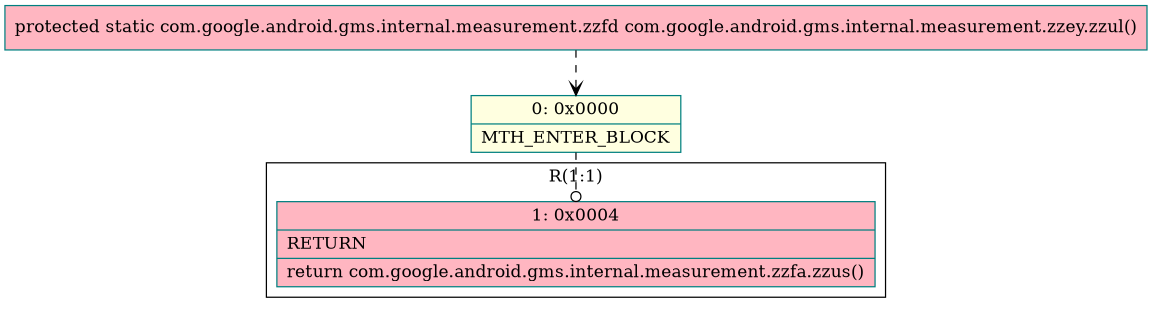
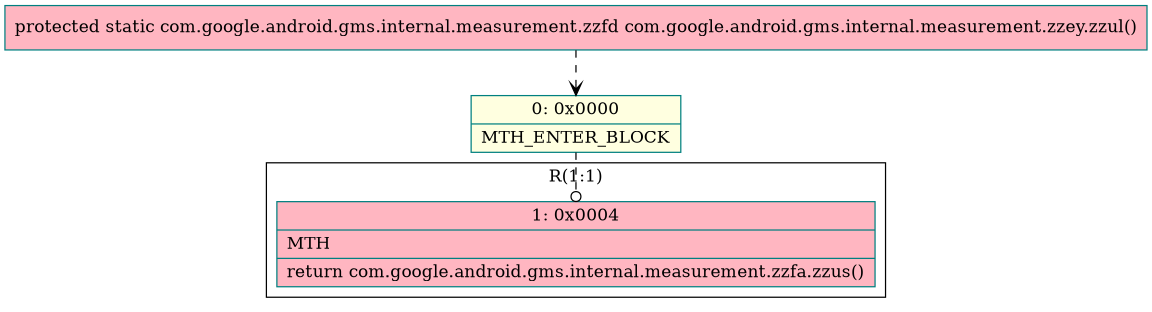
node "1: 0x0004": text "RETURN" -> "MTH"
